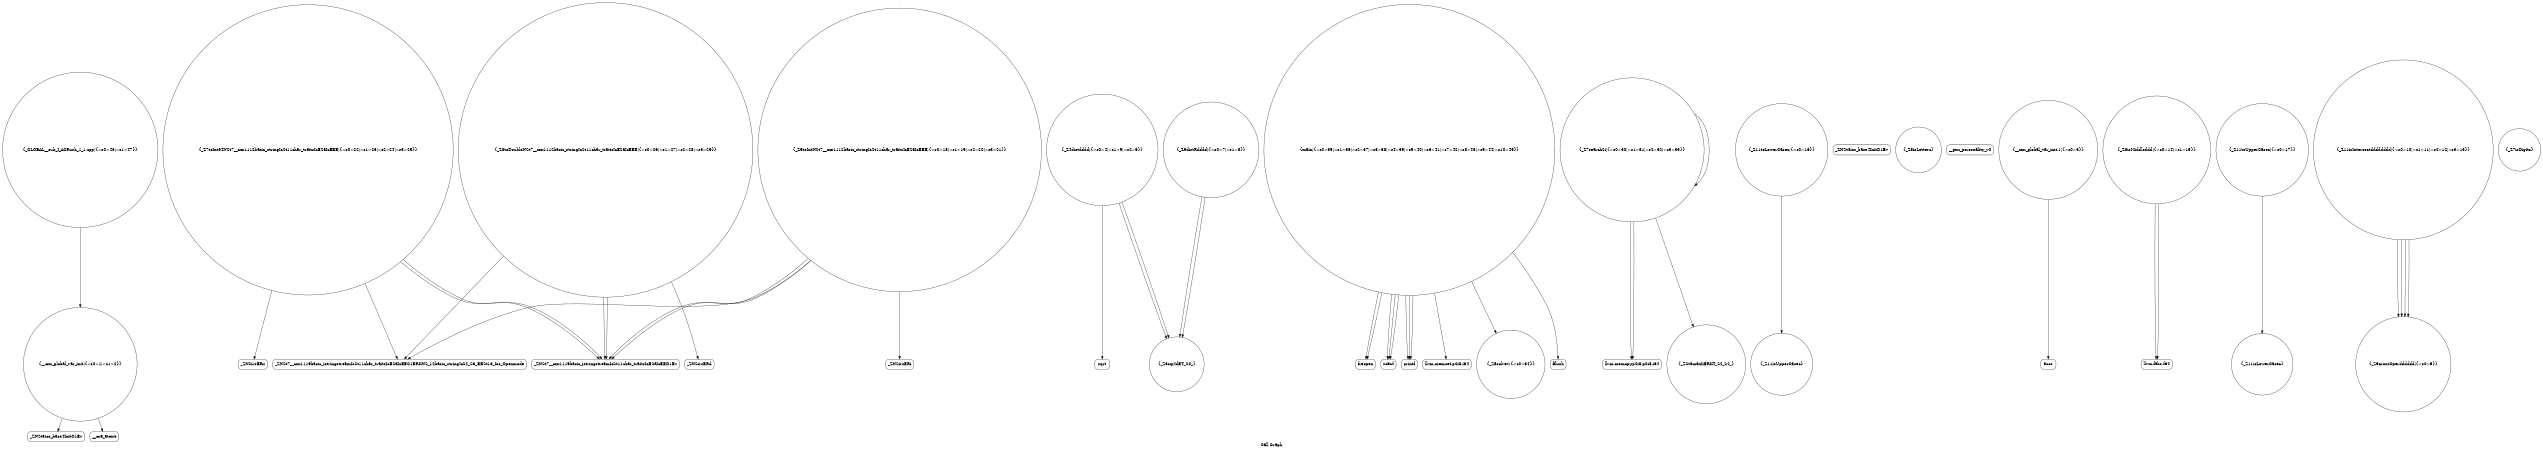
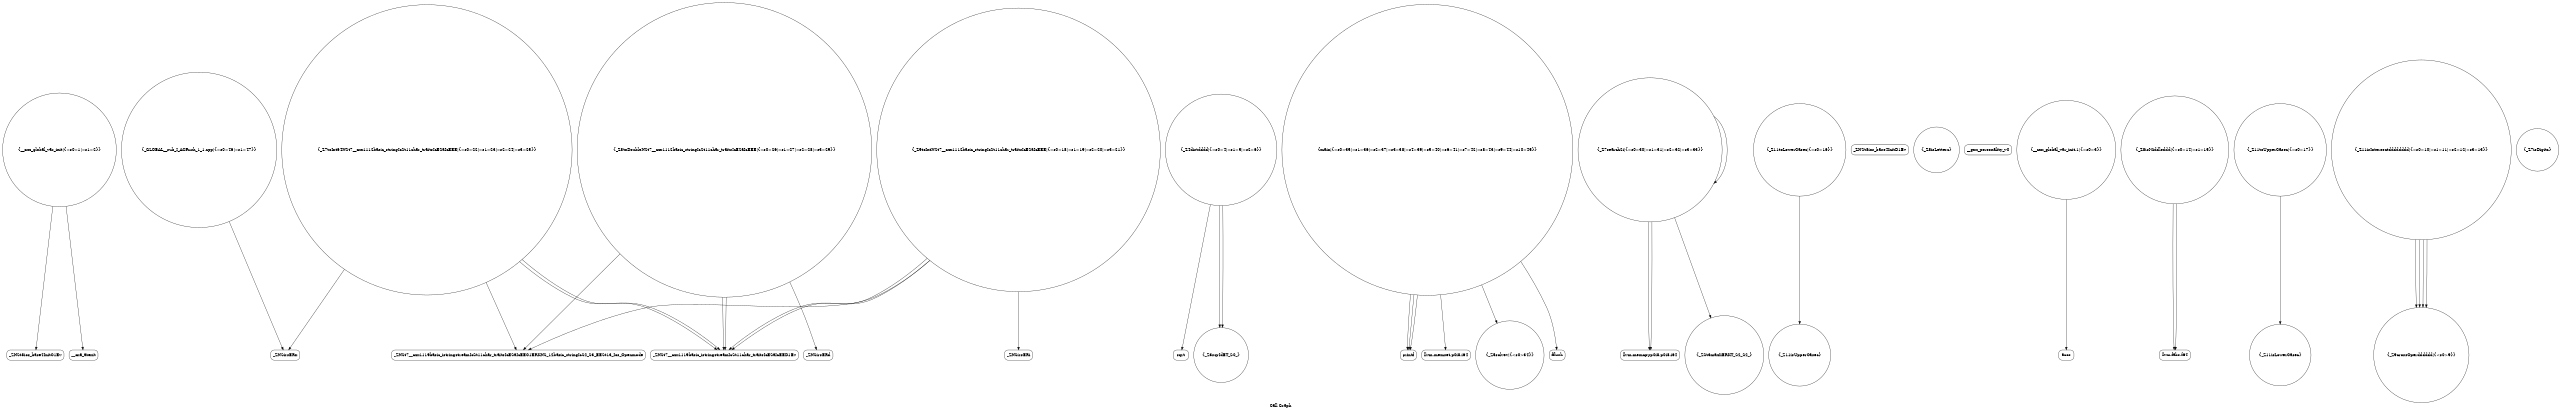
node "{_Z5distRdddd|{<s0>7|<s1>8}}": removed
edge "{_GLOBAL__sub_I_ACRush_1_1.cpp|{<s0>46|<s1>47}}" -> "{__cxx_global_var_init|{<s0>1|<s1>2}}": now "{_GLOBAL__sub_I_ACRush_1_1.cpp|{<s0>46|<s1>47}}" -> "_ZNSirsERx"
node "freopen": removed
node "scanf": removed
